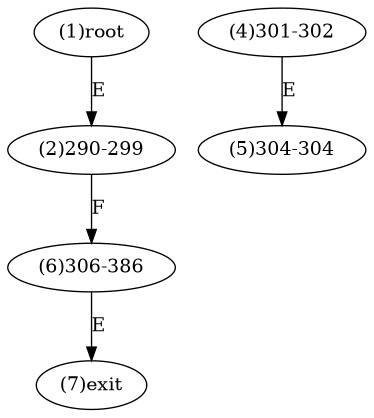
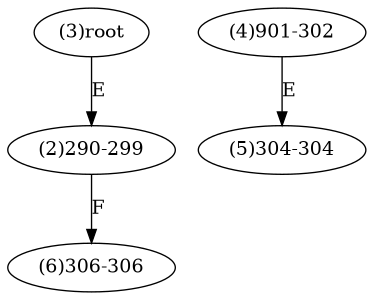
node "(1)root": label "(1)root" -> "(3)root"
node "(4)301-302": label "(4)301-302" -> "(4)901-302"
node "(6)306-386": label "(6)306-386" -> "(6)306-306"
node "(7)exit": removed
